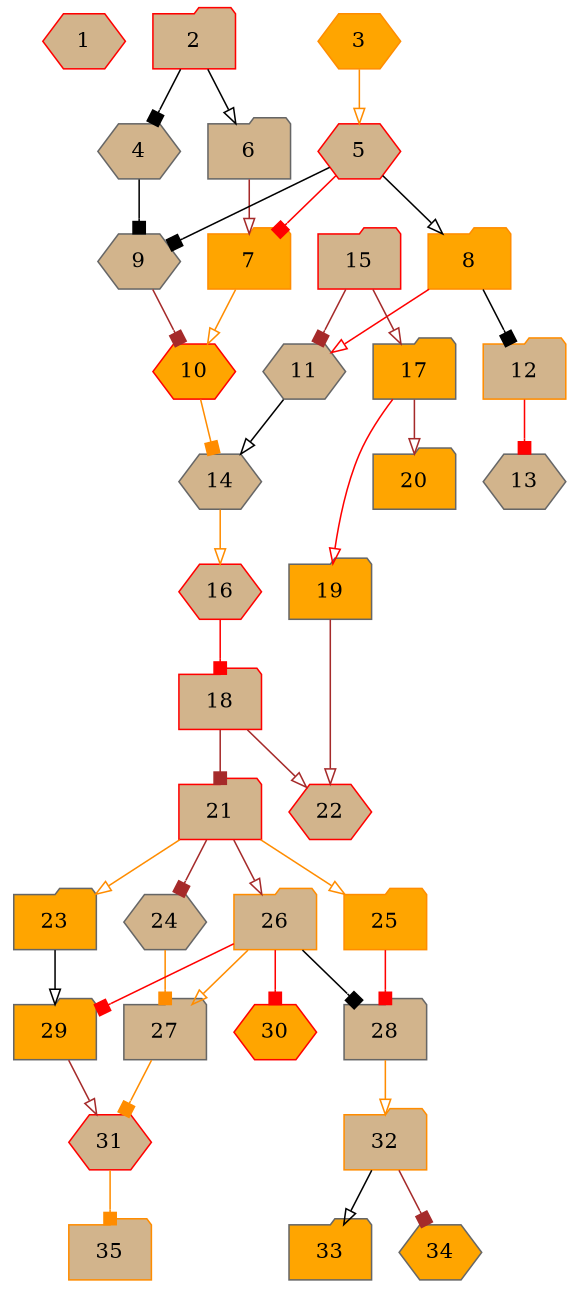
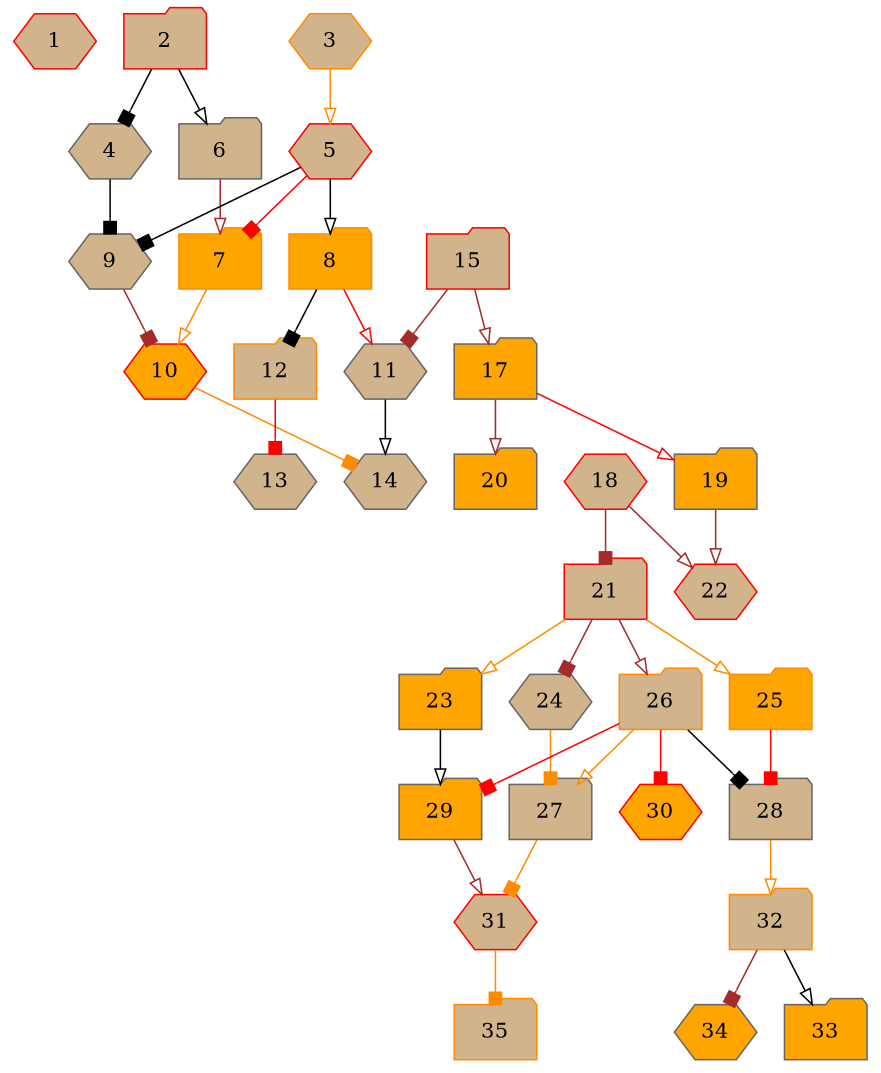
node "3": fillcolor orange -> tan
node "16": removed
node "18": shape folder -> hexagon
